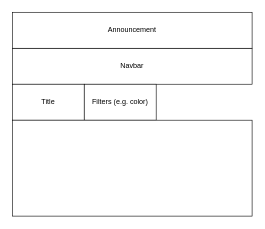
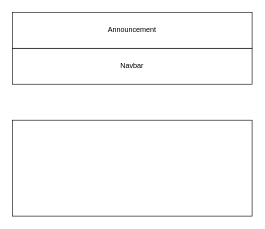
node "Title": removed
node "Filters (e.g. color)": removed
